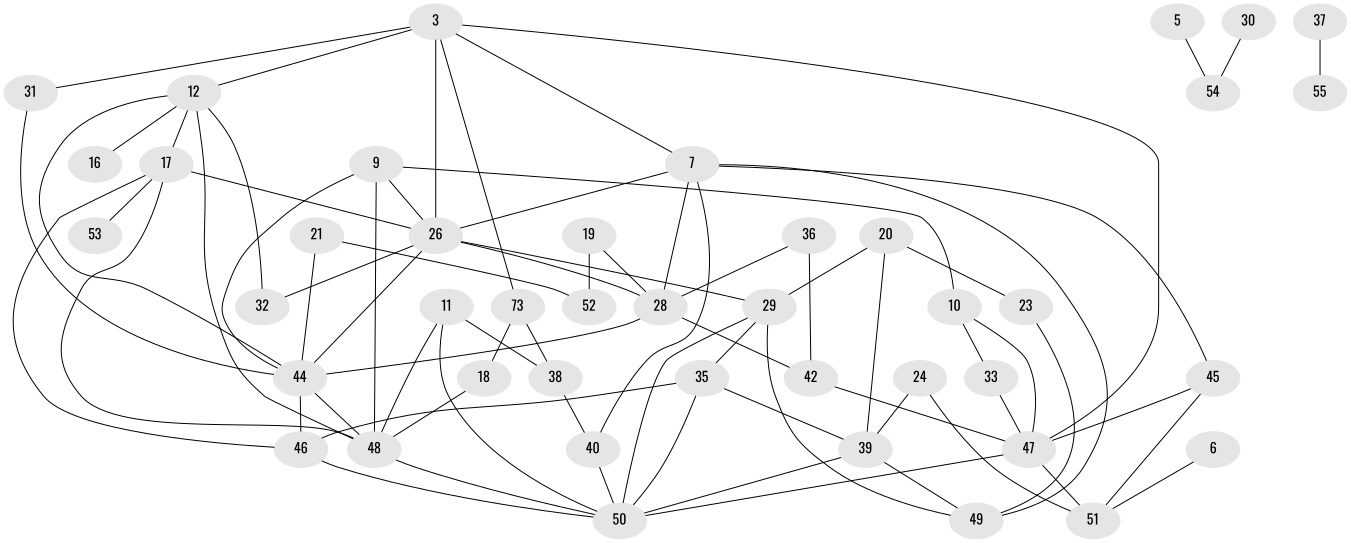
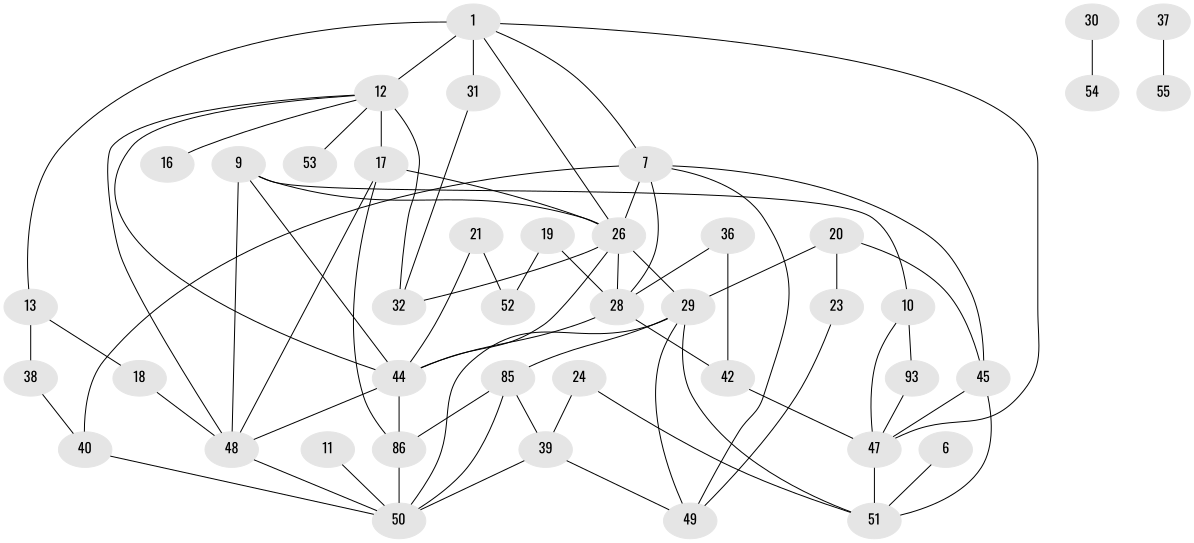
node "3": label "3" -> "1"
node "5": removed
edge "17" -- "53": now "12" -- "53"
node "73": label "73" -> "13"
edge "31" -- "44": now "31" -- "32"
edge "11" -- "38": removed
edge "20" -- "39": now "20" -- "45"
edge "11" -- "48": removed
node "35": label "35" -> "85"
node "33": label "33" -> "93"
edge "29" -- "51": added
node "46": label "46" -> "86"
edge "47" -- "50": removed
